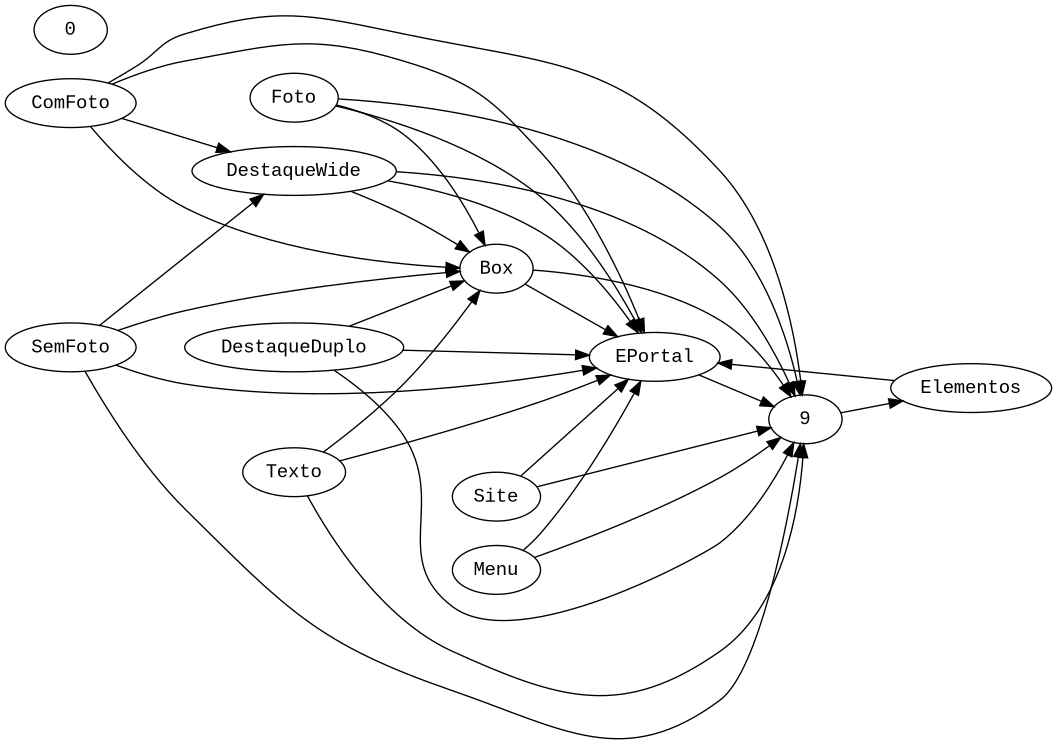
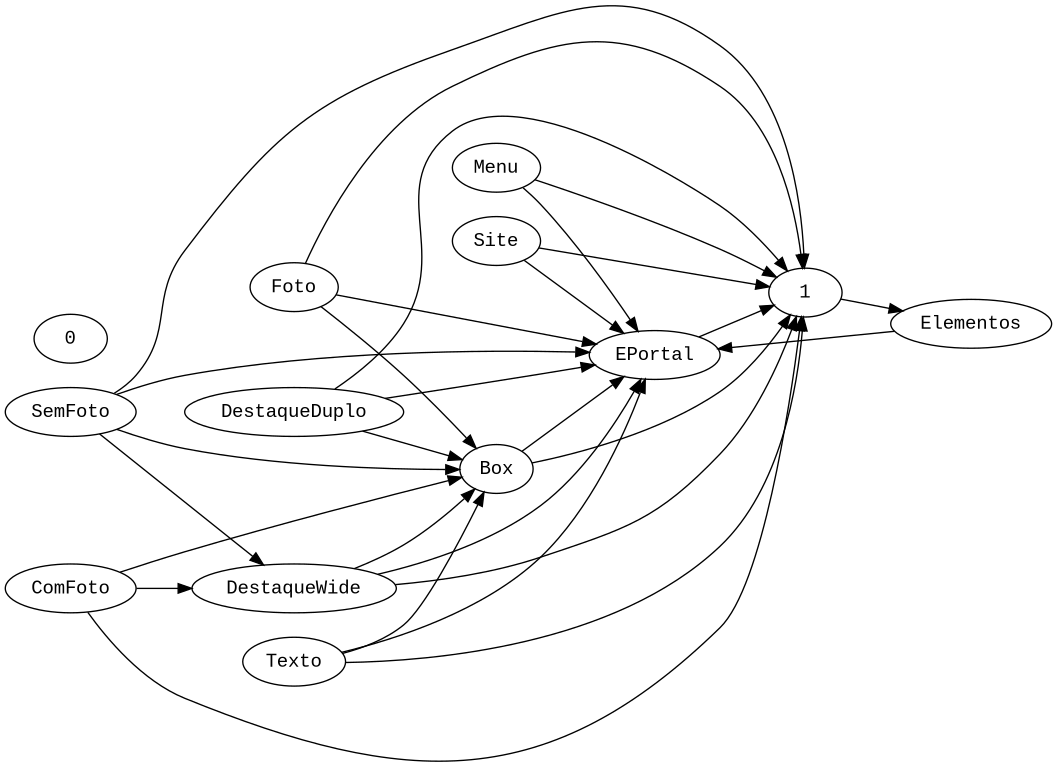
edge "ComFoto" -> "EPortal": removed
node "9": label "9" -> "1"
